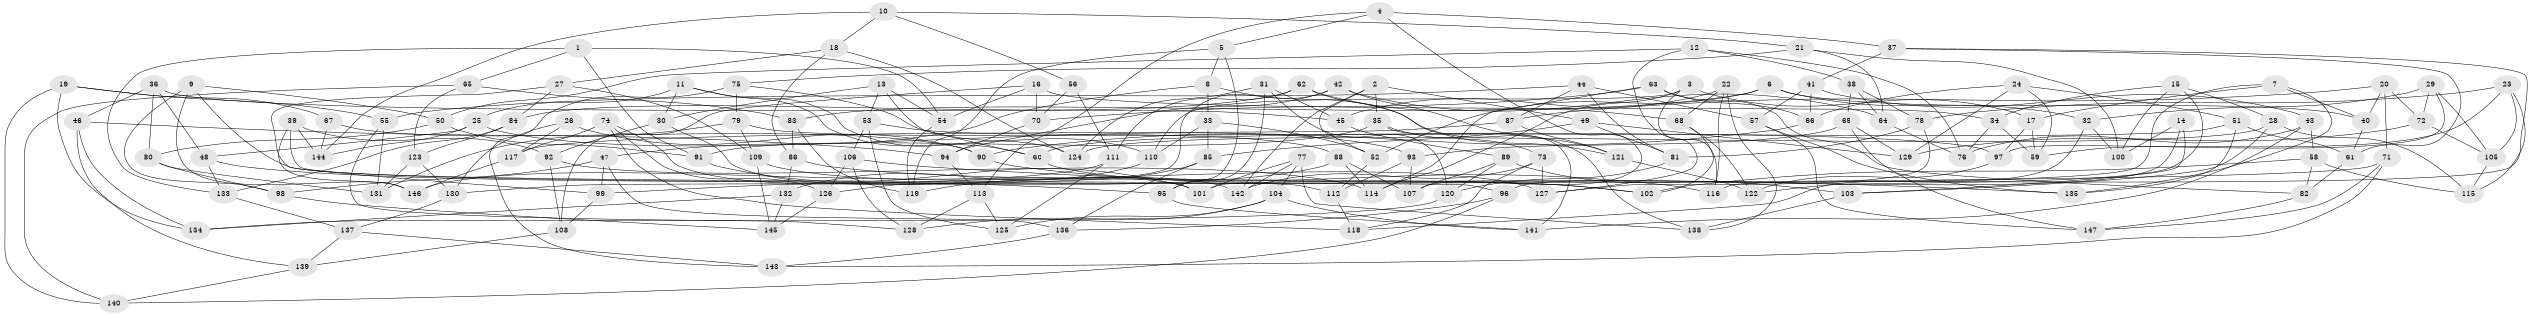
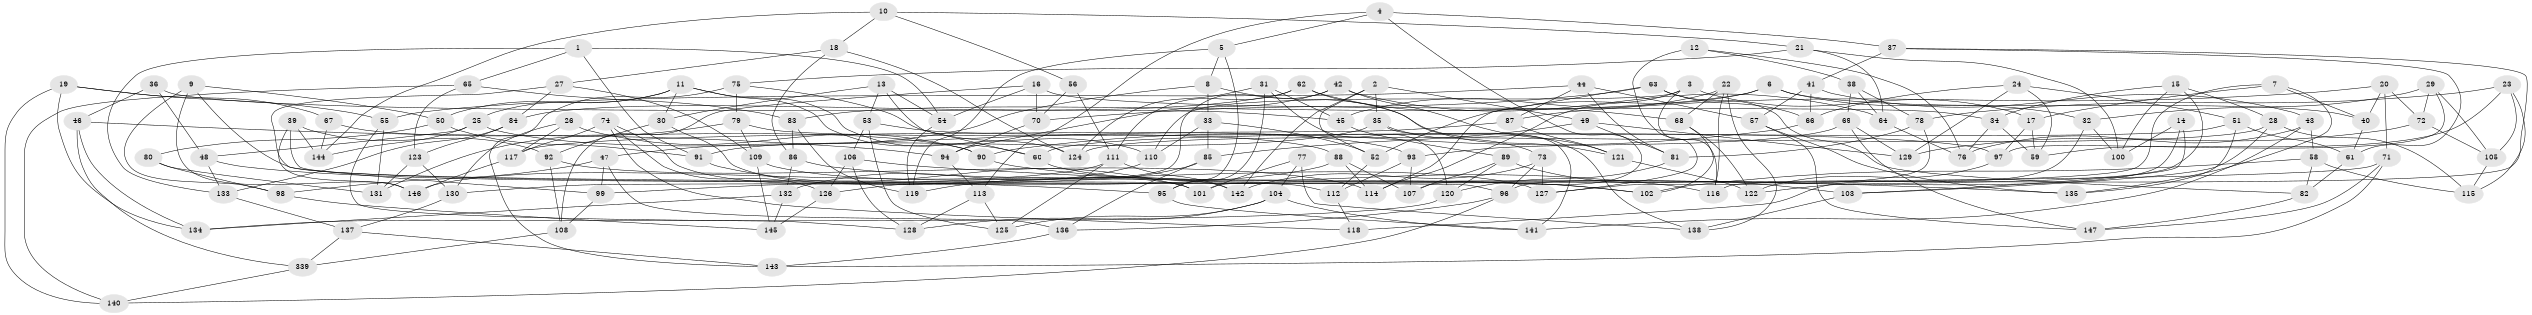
edge "12" -- "50": now "11" -- "50"
edge "36" -- "80": removed
edge "77" -- "142": now "111" -- "142"
edge "73" -- "118": now "73" -- "96"
node "139": label "139" -> "339"
